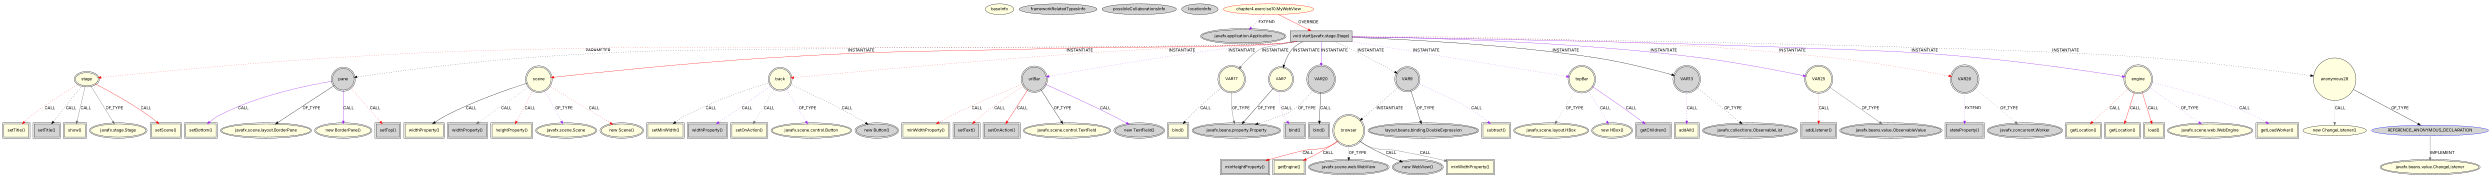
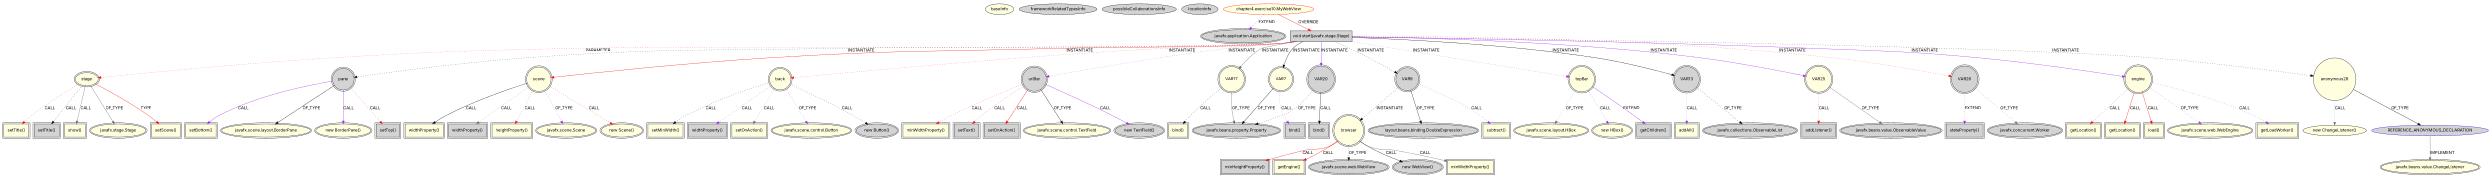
edge "stage" -> "setScene()": label "CALL" -> "TYPE"
edge "topBar" -> "getChildren()": label "CALL" -> "EXTEND"
